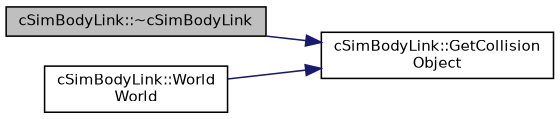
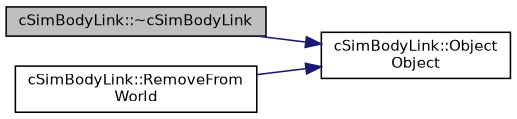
node "cSimBodyLink::GetCollision Object": label "cSimBodyLink::GetCollision Object" -> "cSimBodyLink::Object Object"
node "cSimBodyLink::World World": label "cSimBodyLink::World World" -> "cSimBodyLink::RemoveFrom World"
